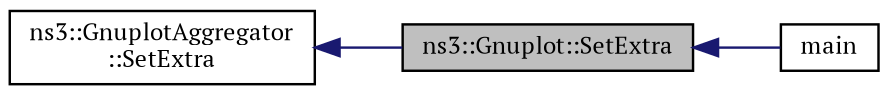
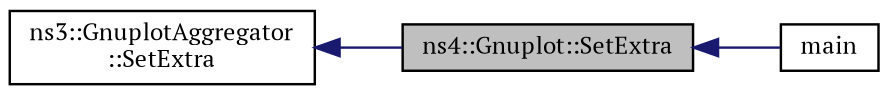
node "ns3::Gnuplot::SetExtra": label "ns3::Gnuplot::SetExtra" -> "ns4::Gnuplot::SetExtra"
